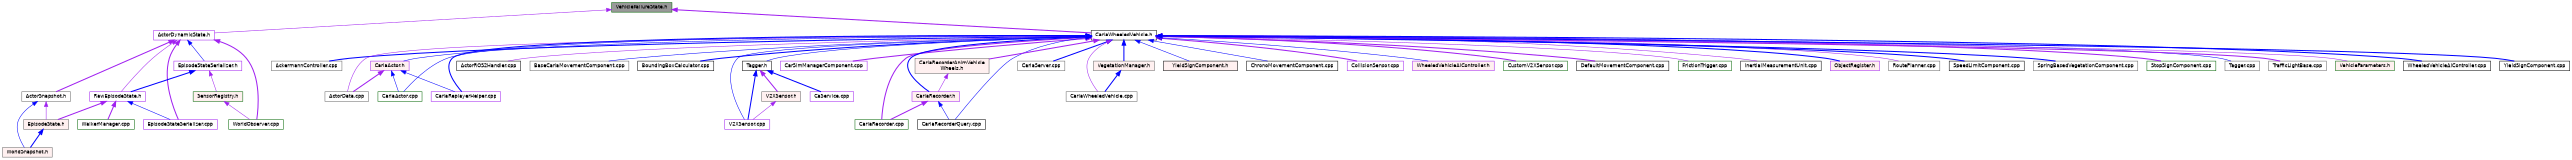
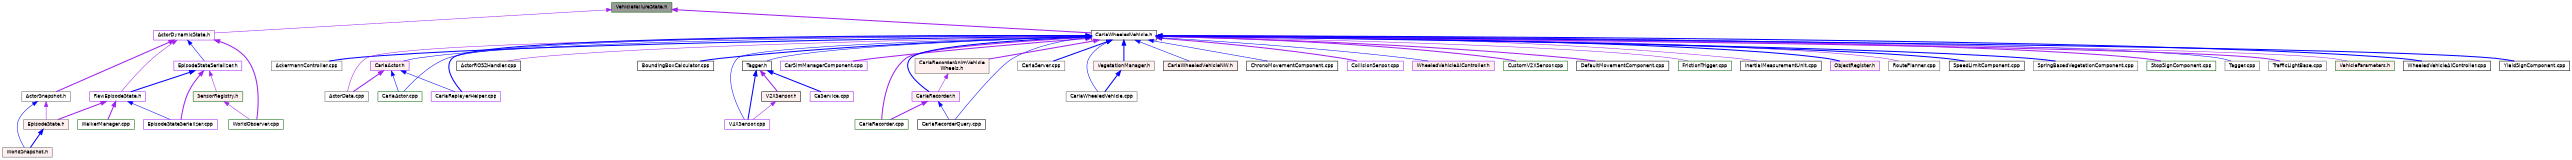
edge "CarlaWheeledVehicle.cpp" -> "CarlaWheeledVehicle.h": color purple -> blue
node "BaseCarlaMovementComponent.cpp": removed
node "YieldSignComponent.h": label "YieldSignComponent.h" -> "CarlaWheeledVehicleNW.h"
edge "EpisodeStateSerializer.cpp" -> "ActorDynamicState.h": now "EpisodeStateSerializer.cpp" -> "EpisodeStateSerializer.h"
node "V2XSensor.h": color gray40 -> black
node "V2XSensor.cpp": label "V2XSensor.cpp" -> "V4XSensor.cpp"
